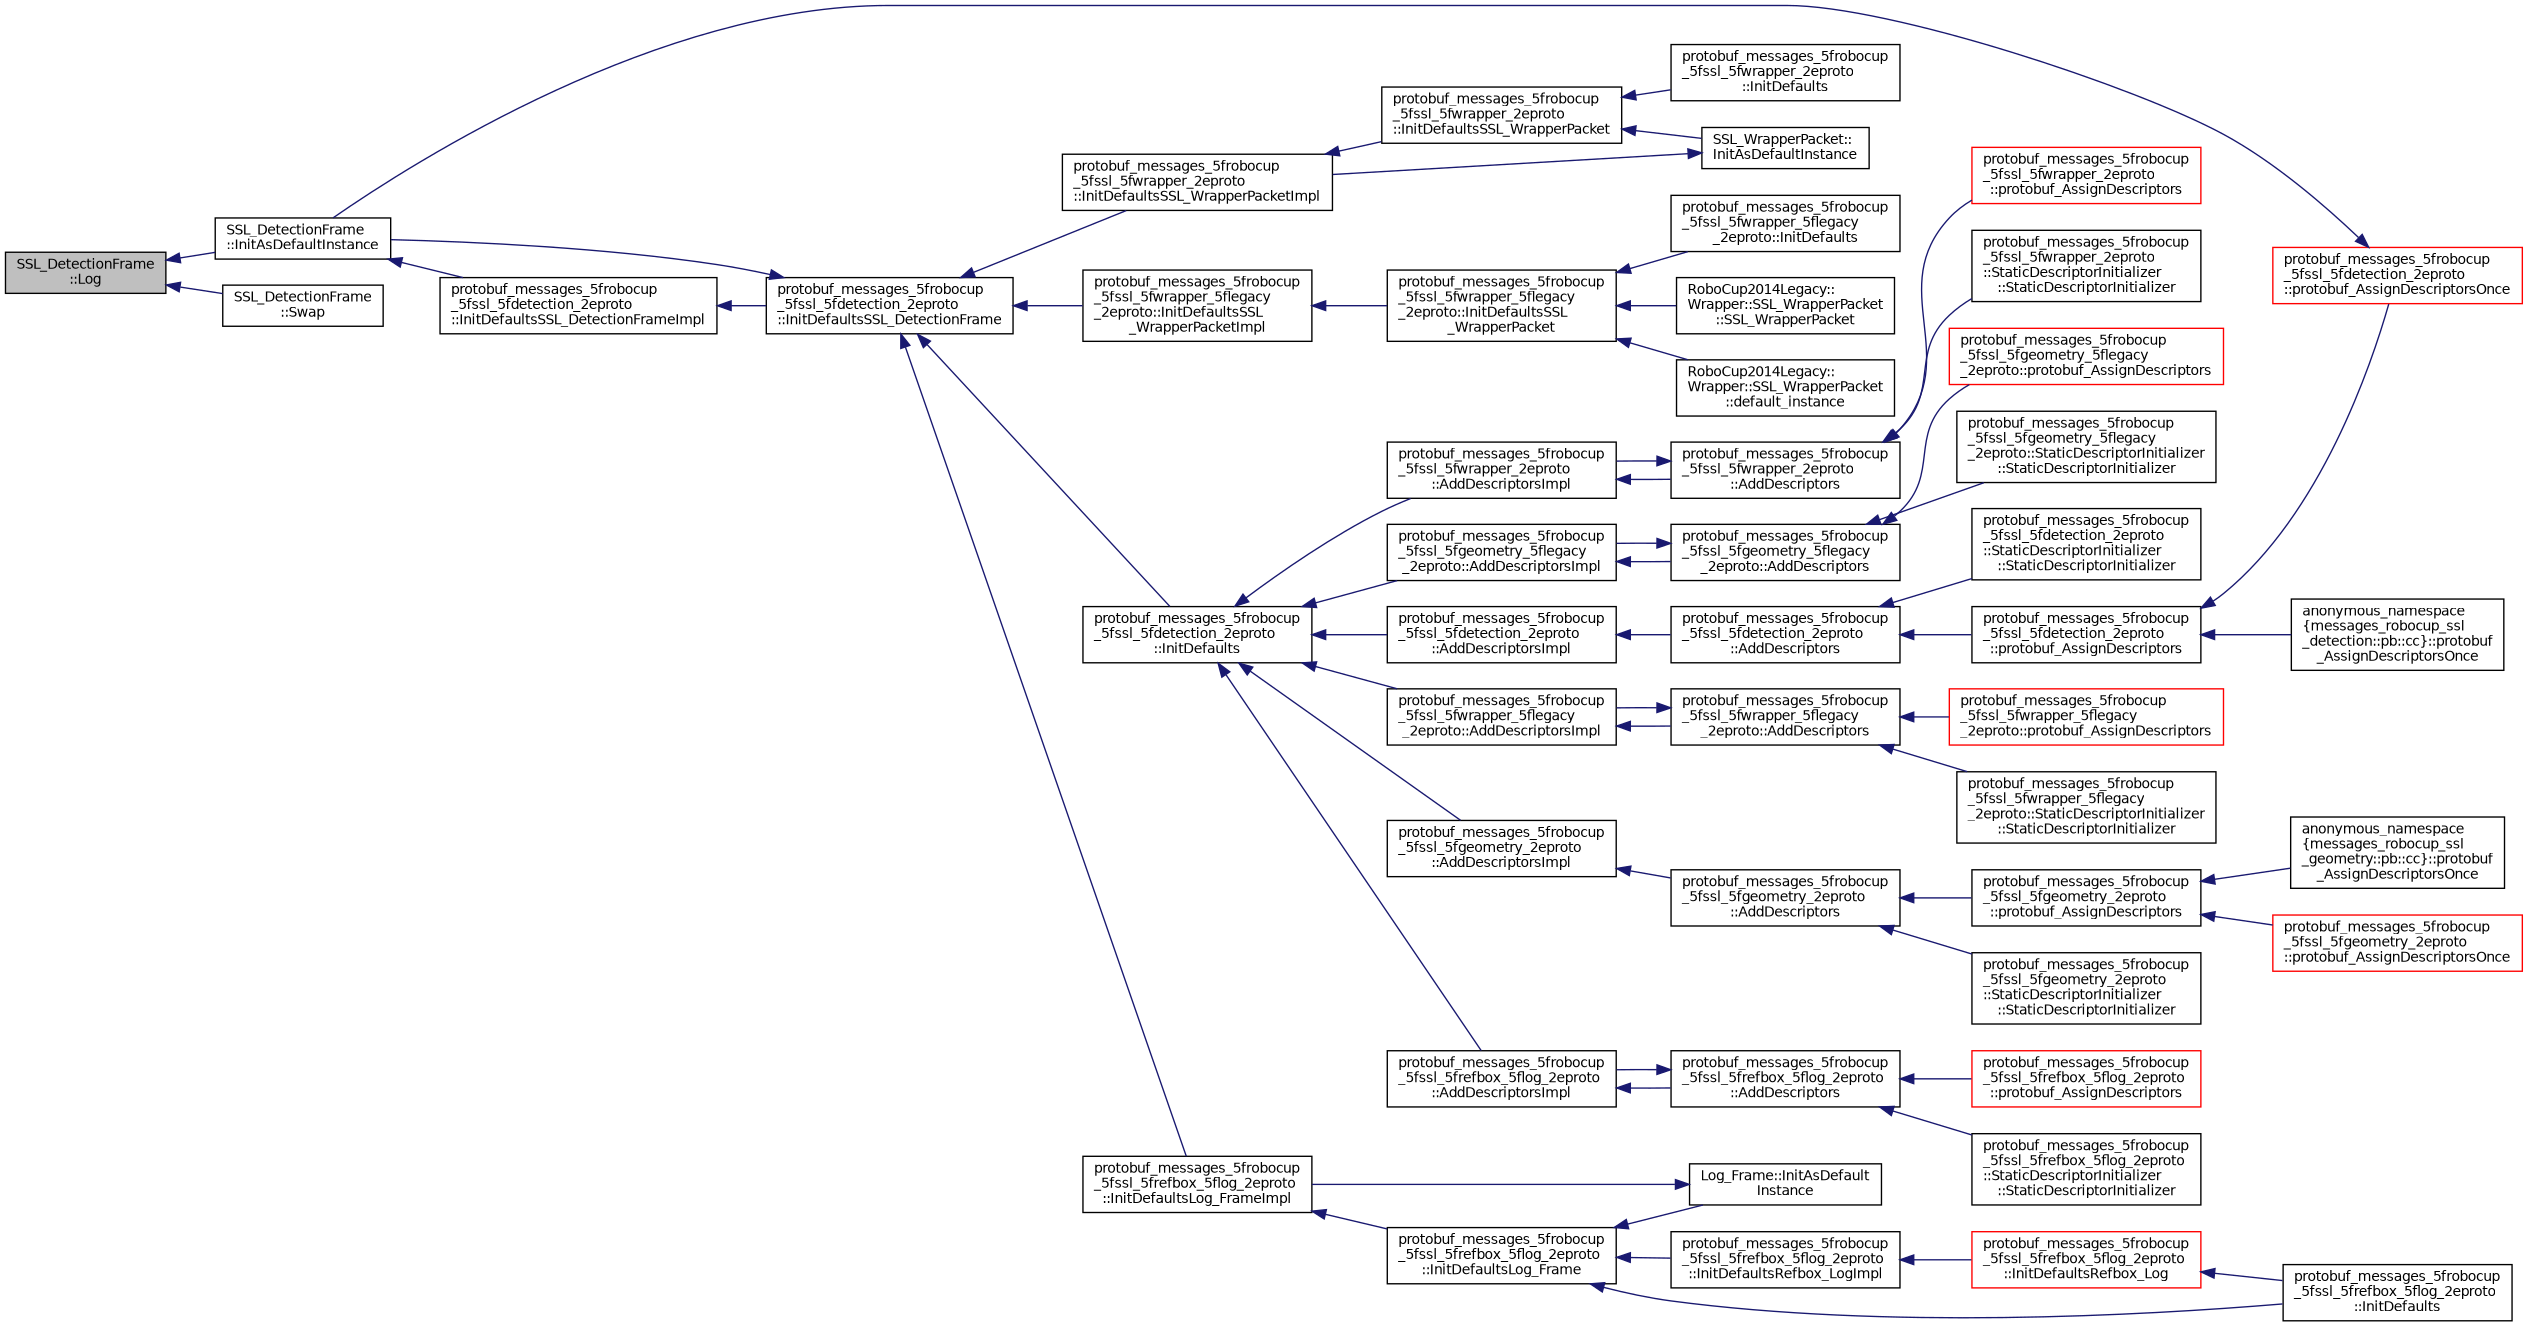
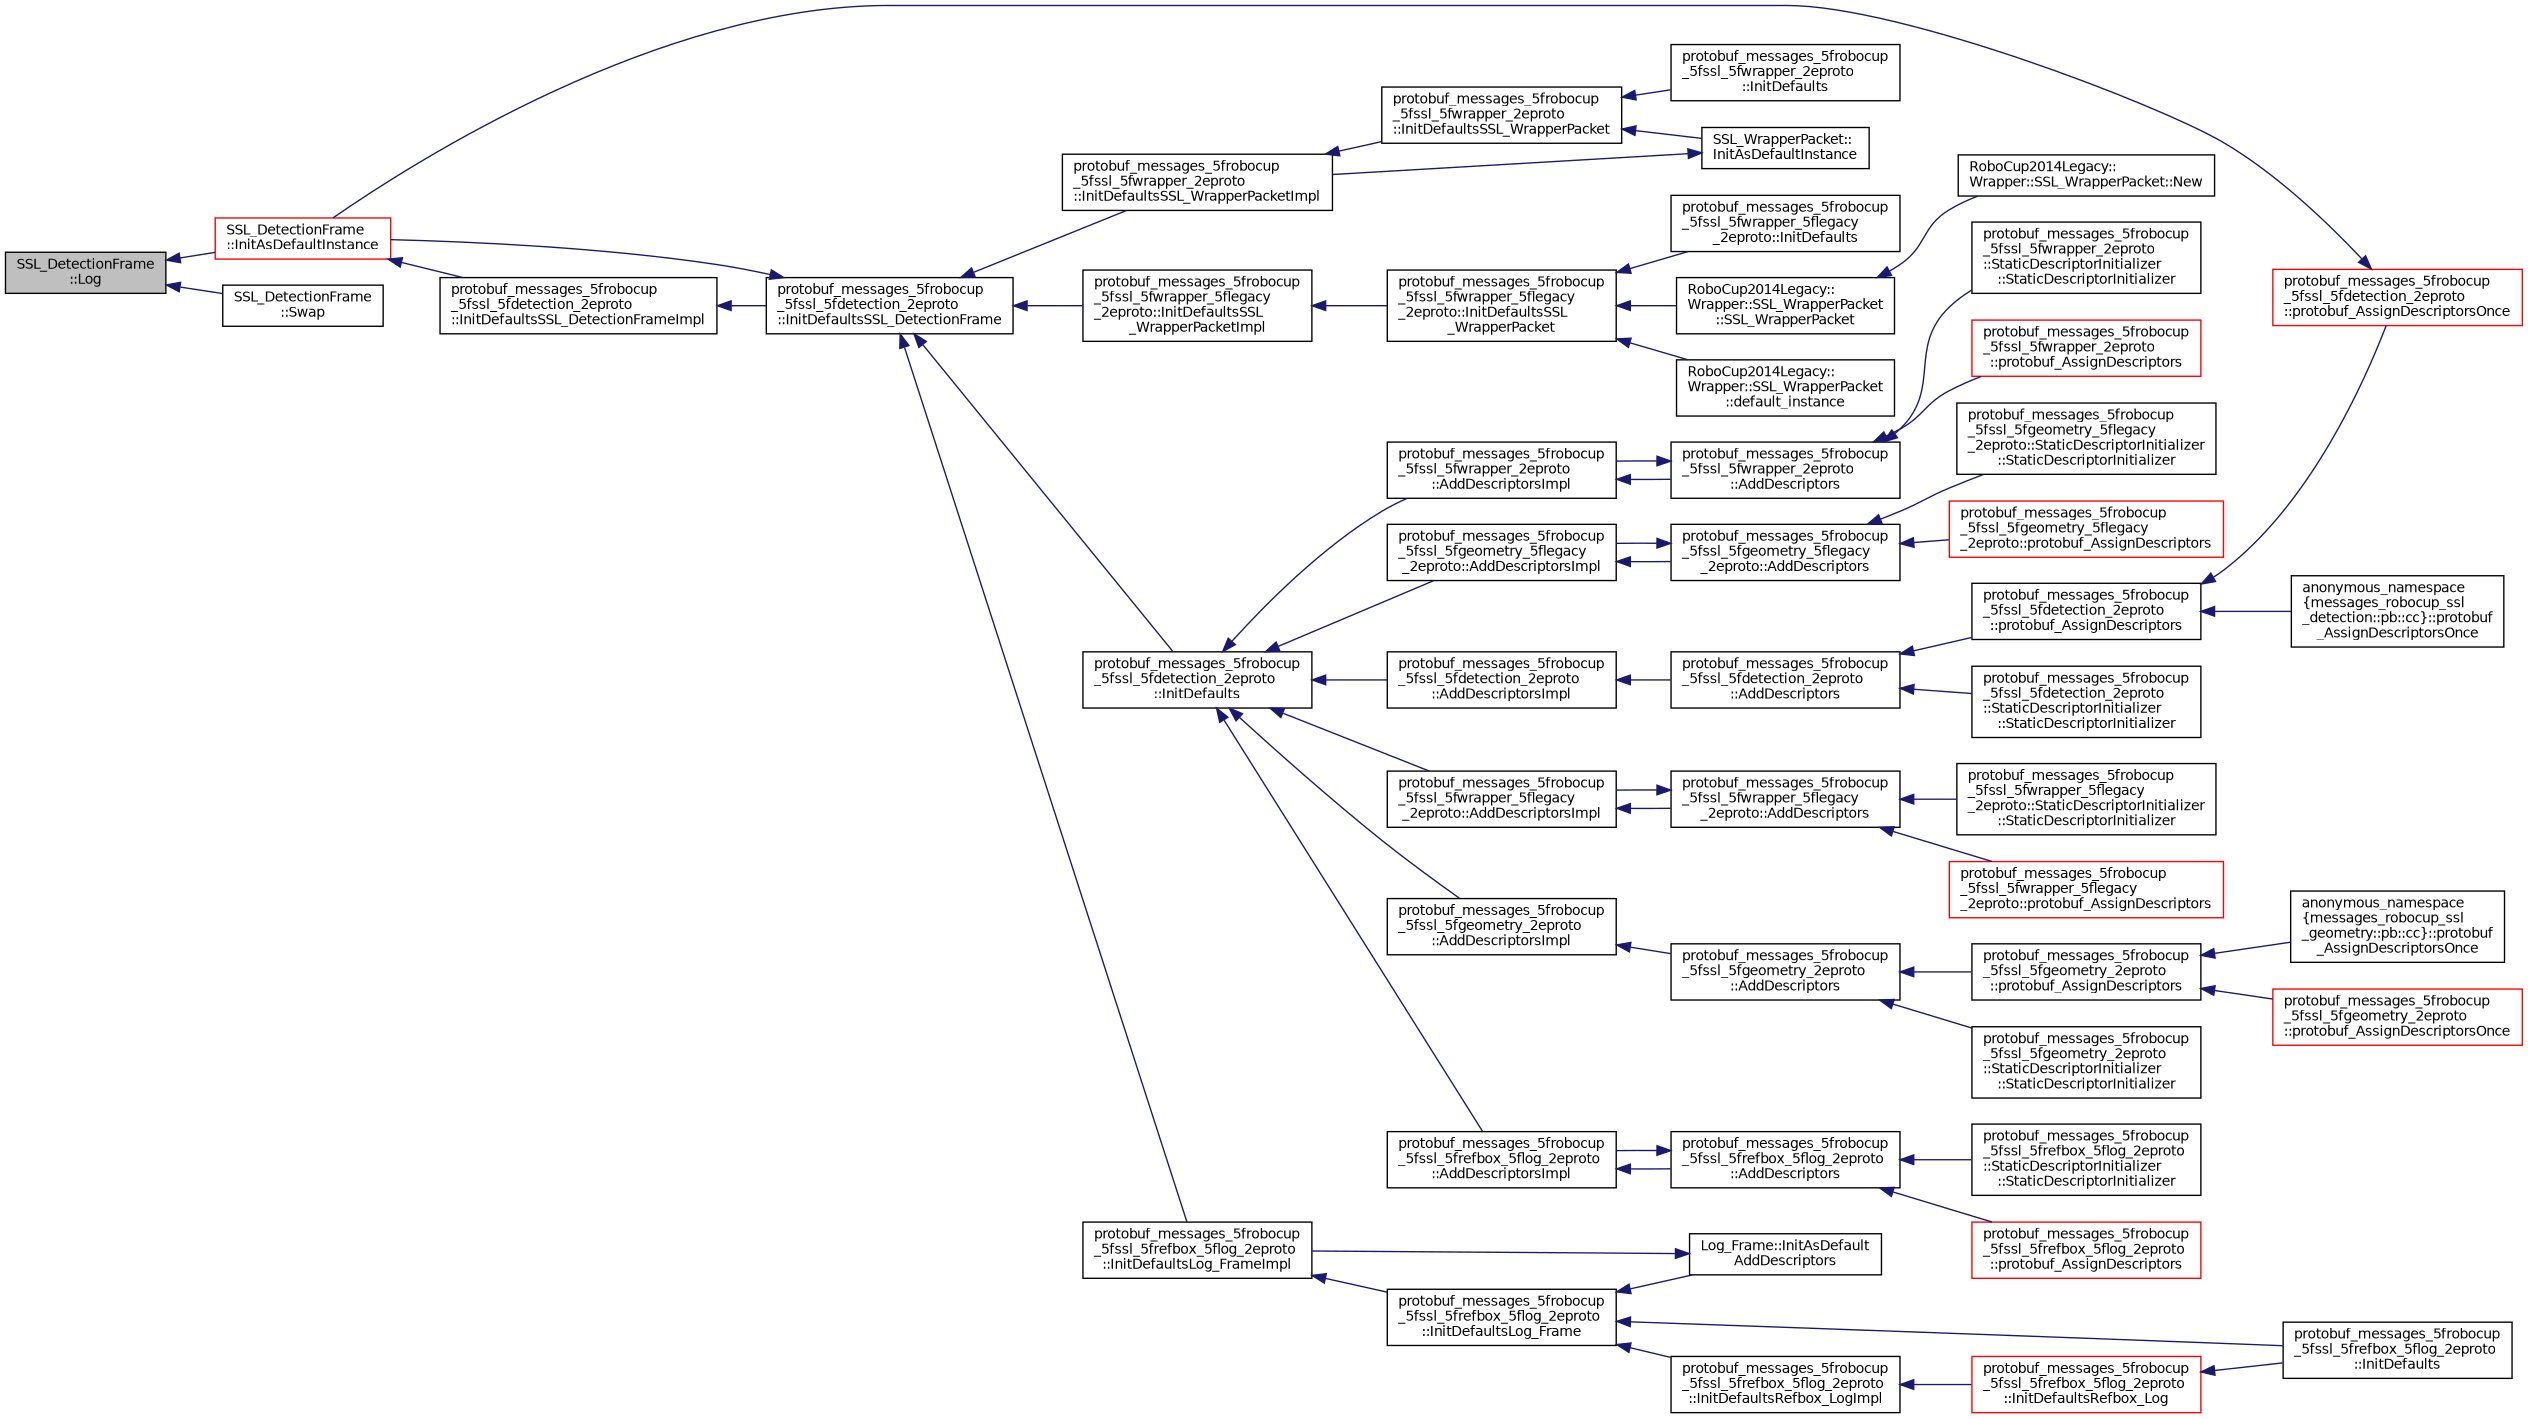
node "RoboCup2014Legacy:: Wrapper::SSL_WrapperPacket::New": added
node "SSL_DetectionFrame ::InitAsDefaultInstance": color black -> red
node "Log_Frame::InitAsDefault Instance": label "Log_Frame::InitAsDefault Instance" -> "Log_Frame::InitAsDefault AddDescriptors"
